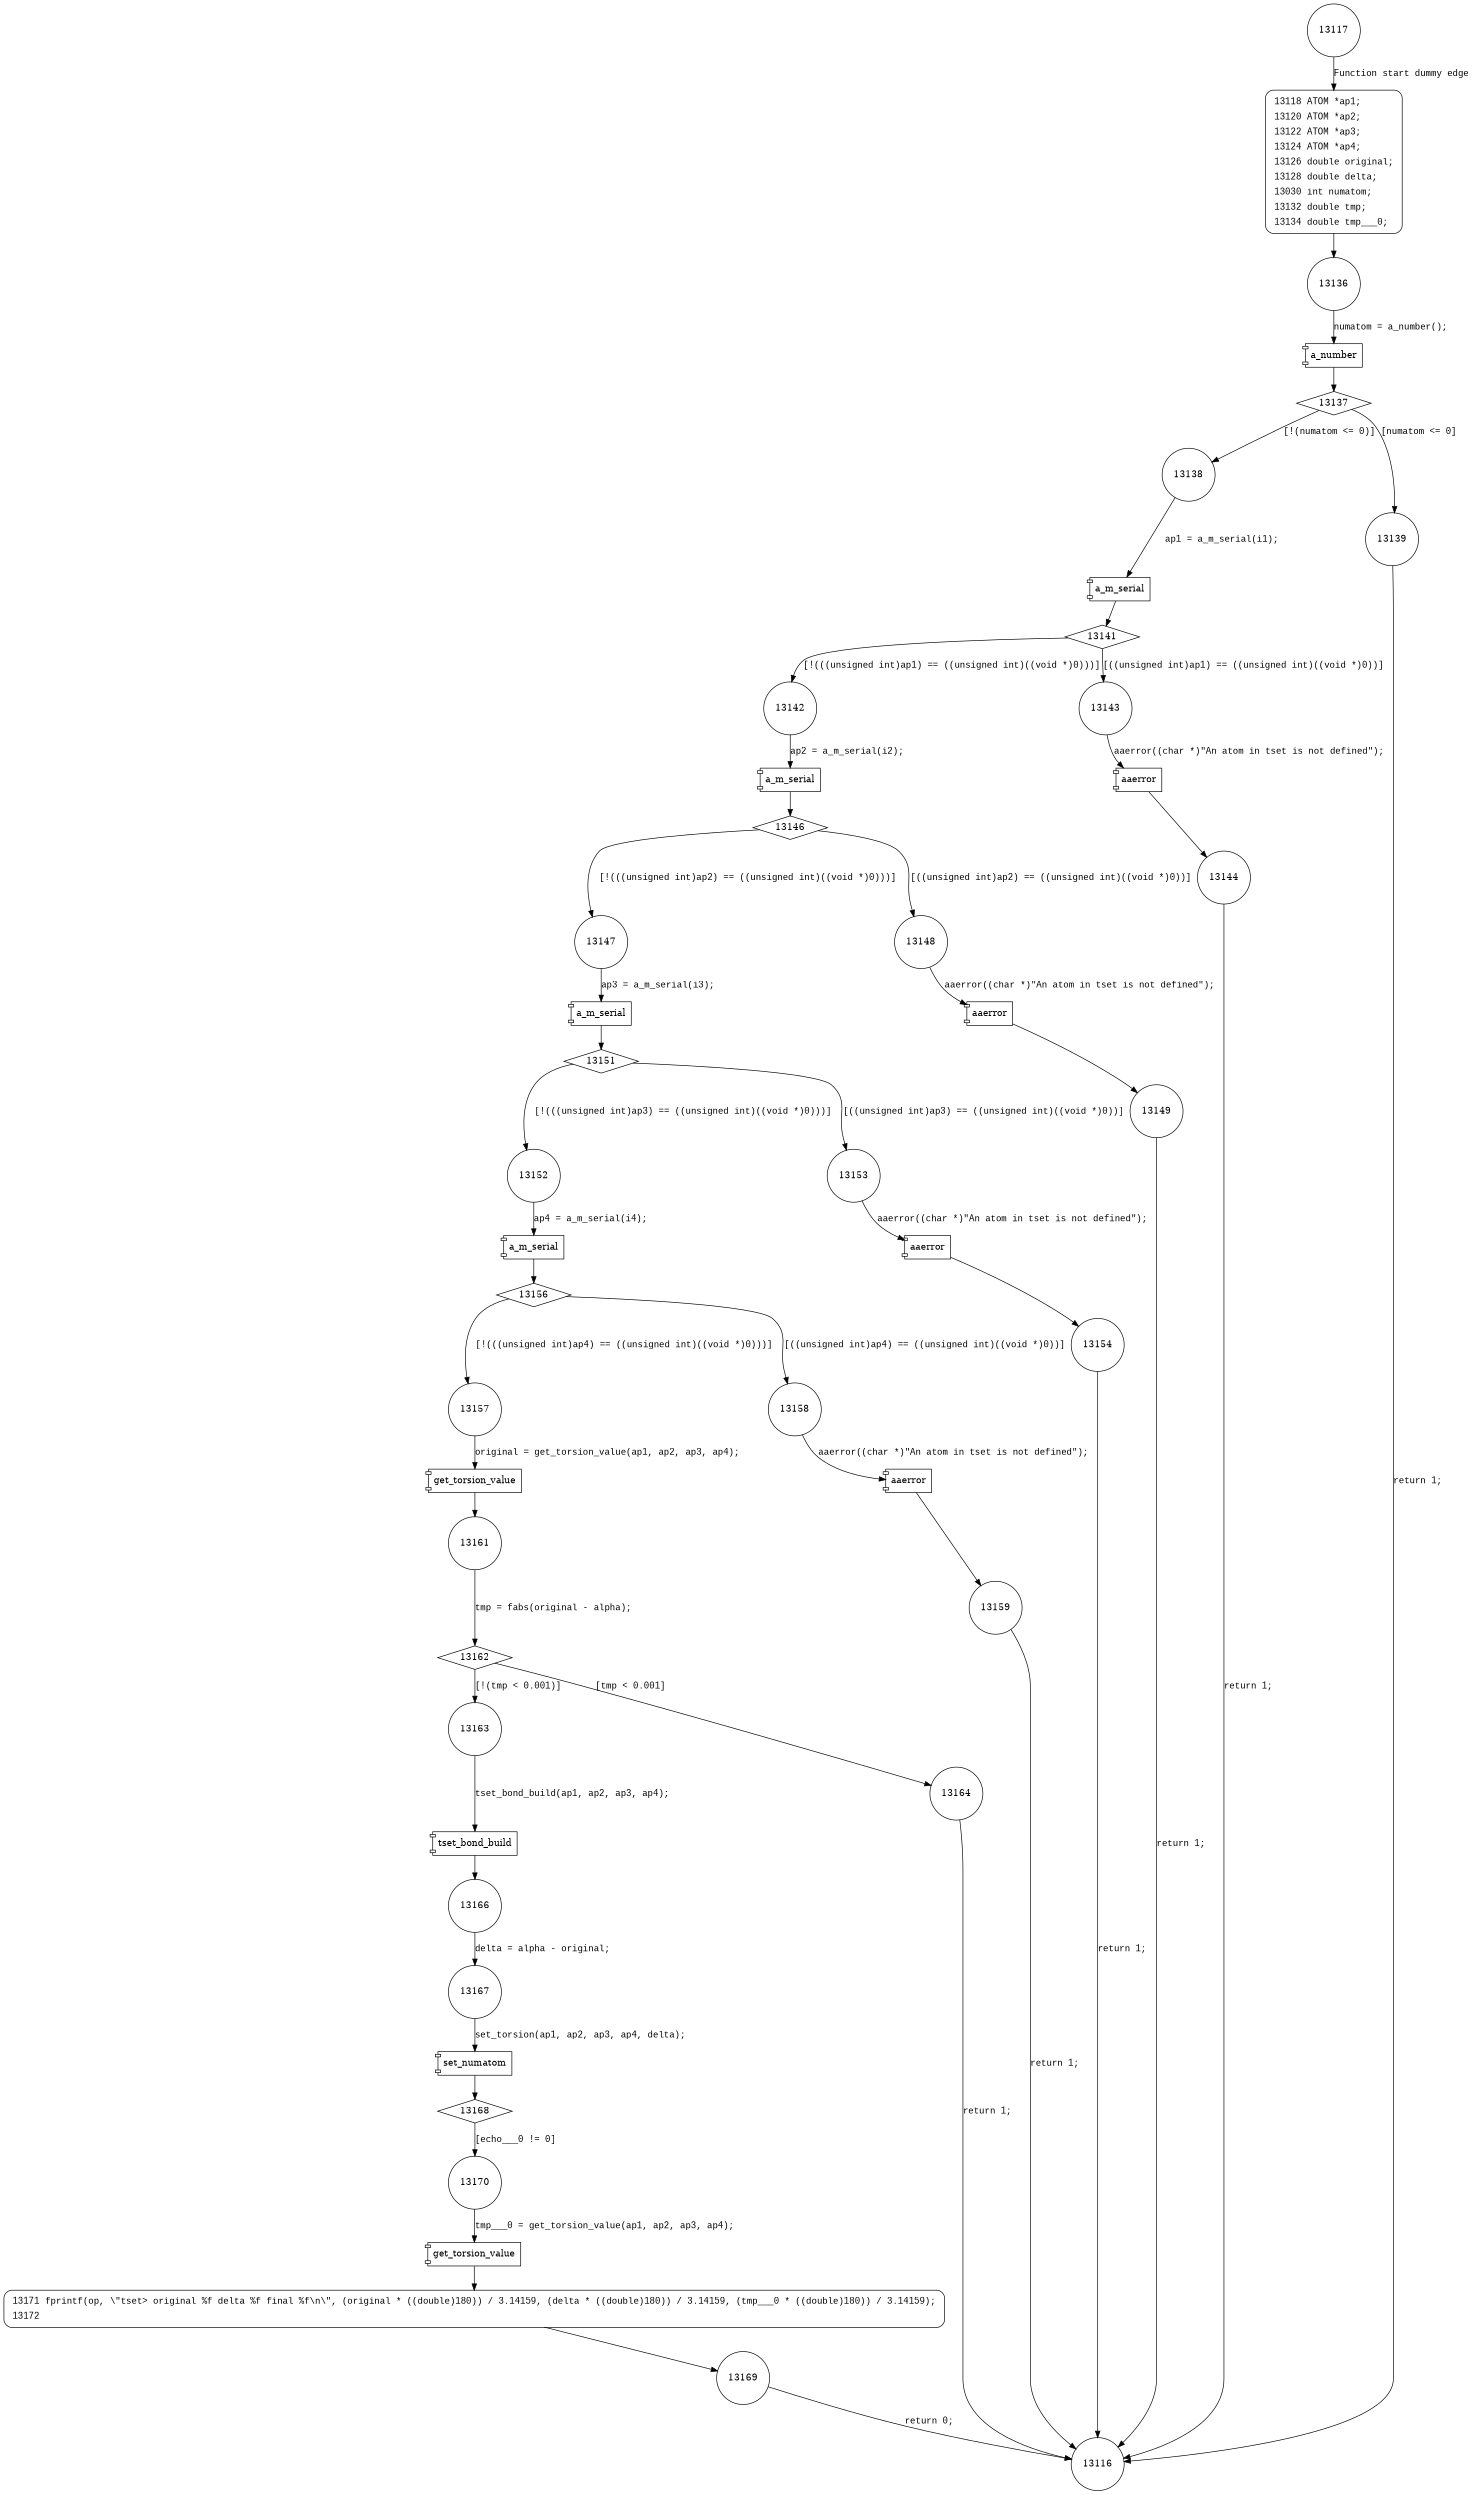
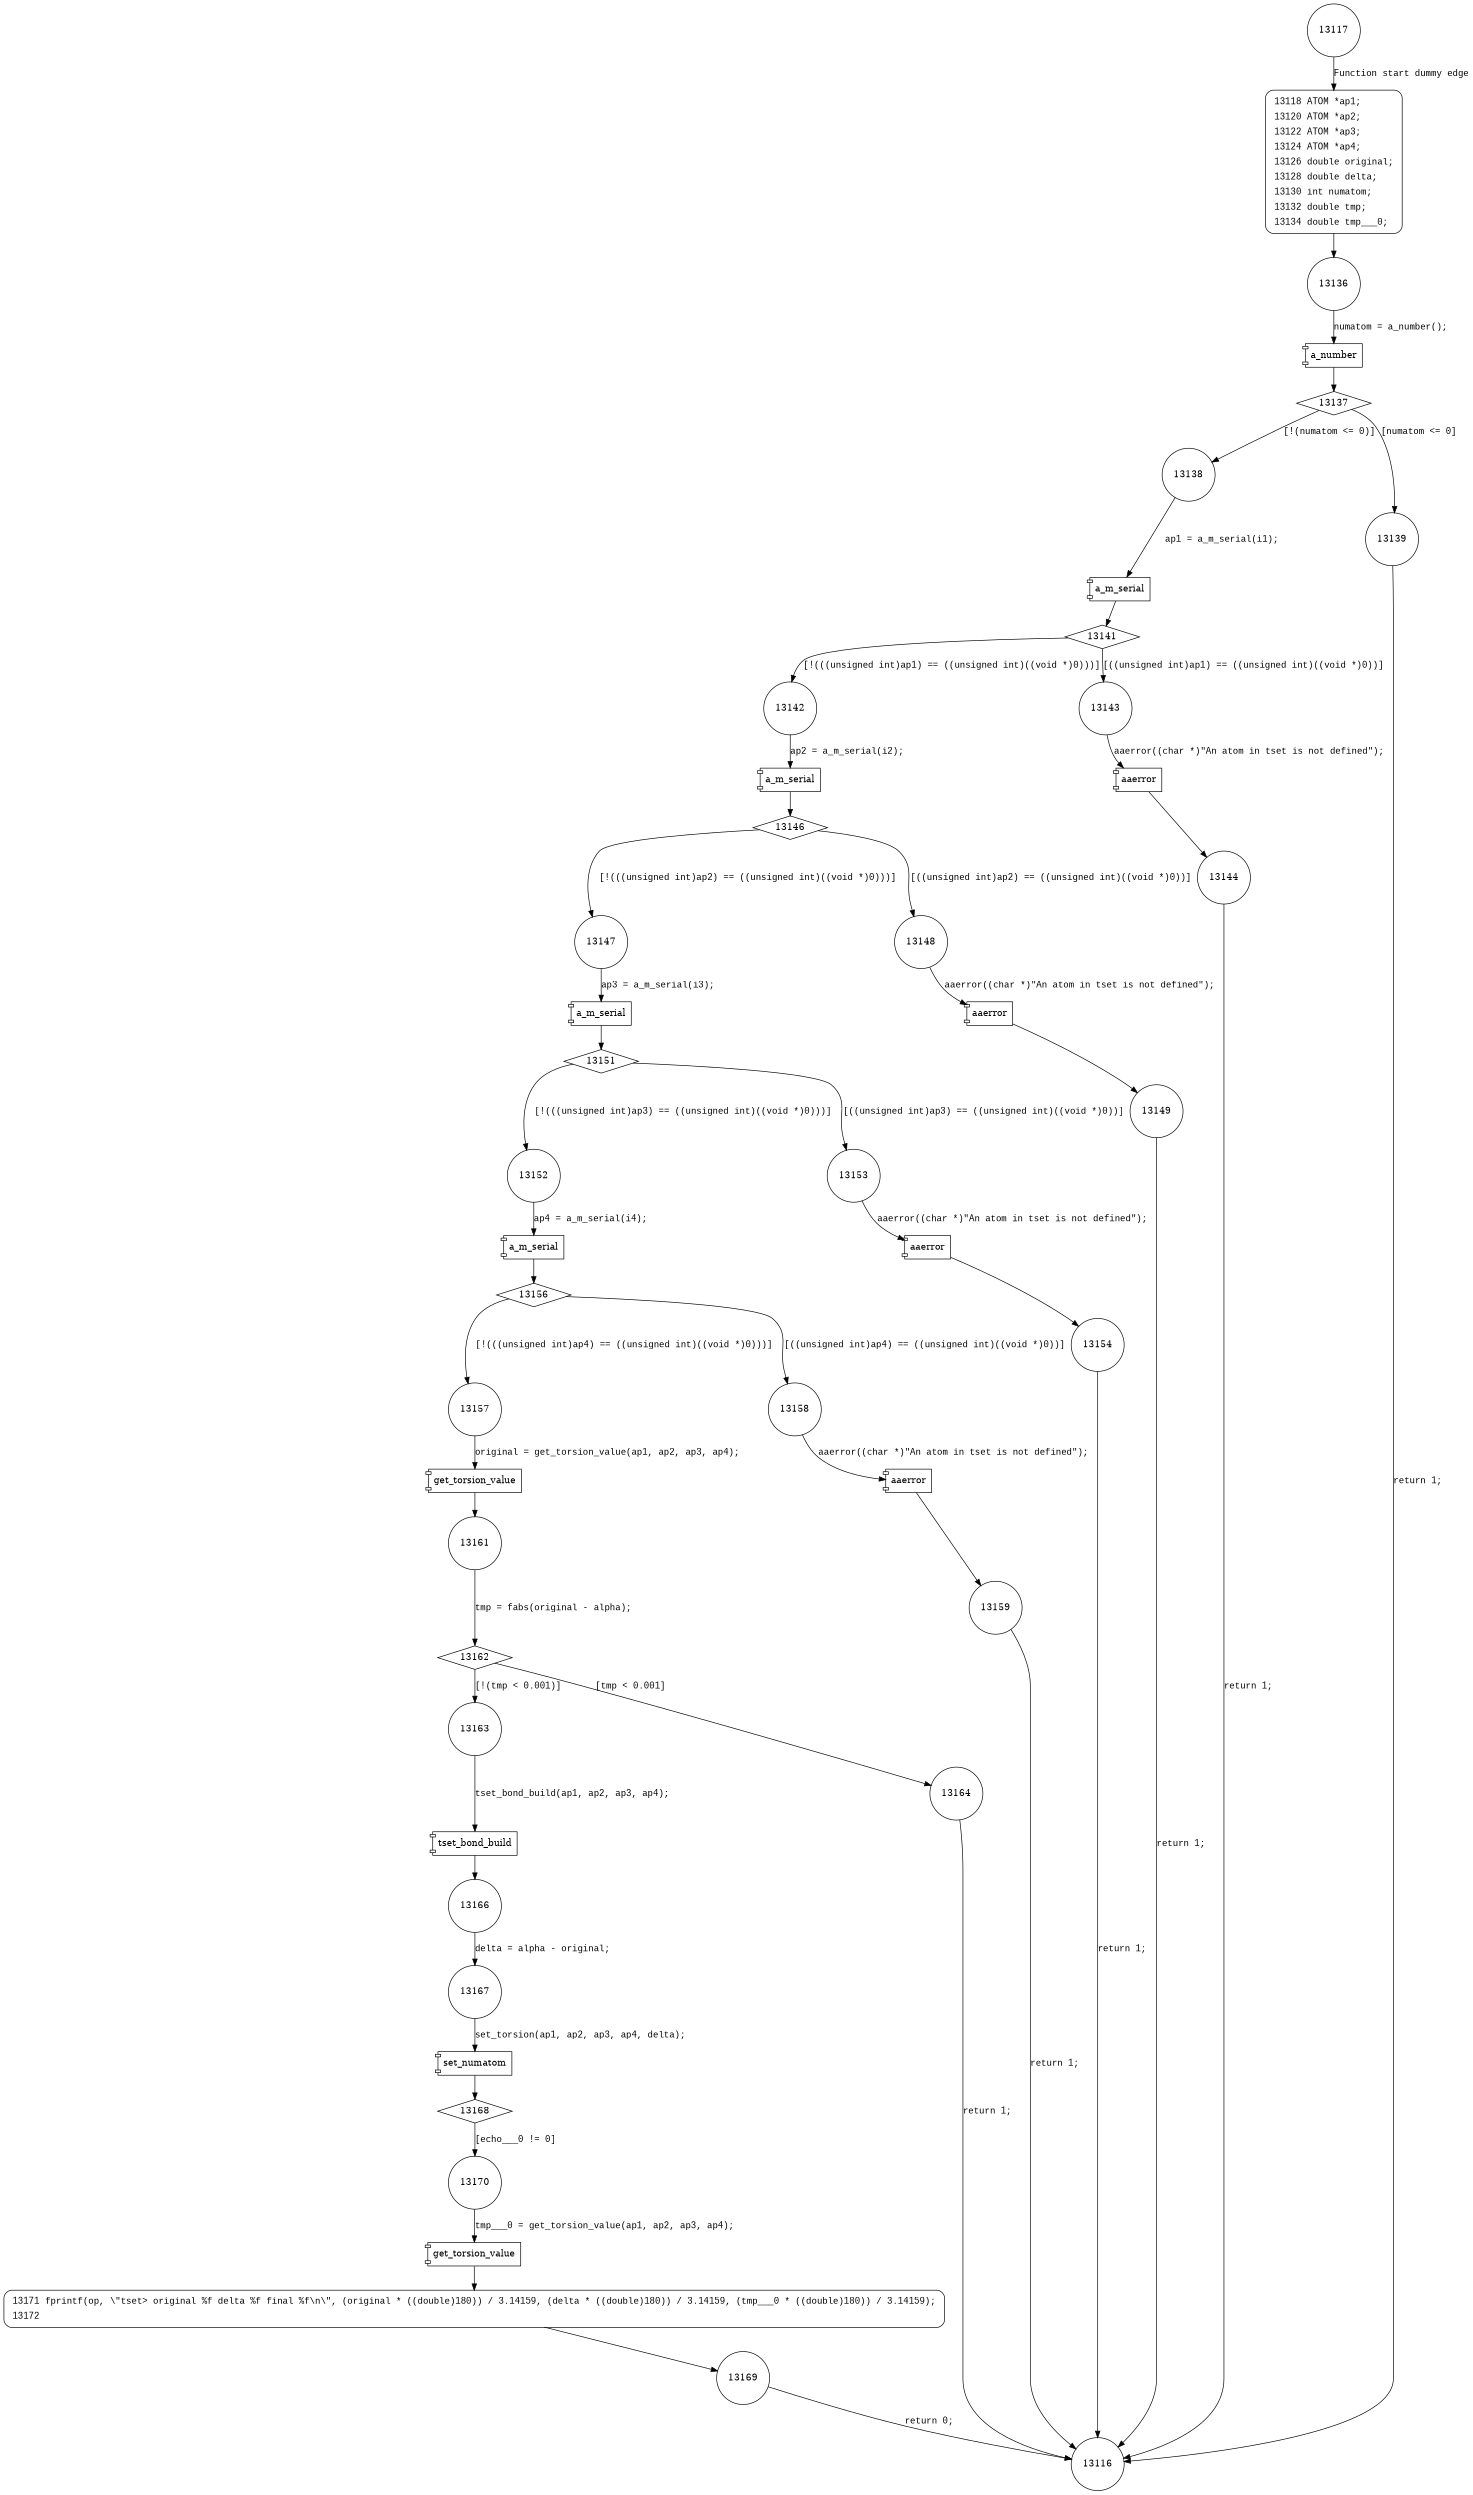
node "13118": text "13030" -> "13130"
